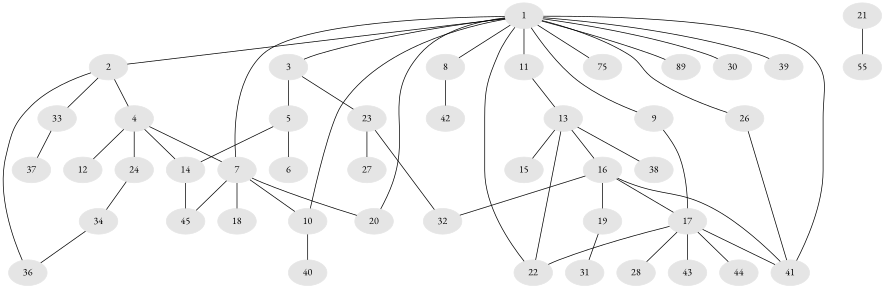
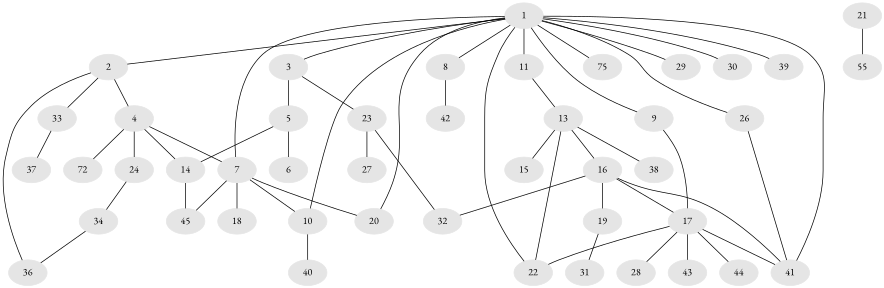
node "89": label "89" -> "29"
node "12": label "12" -> "72"
